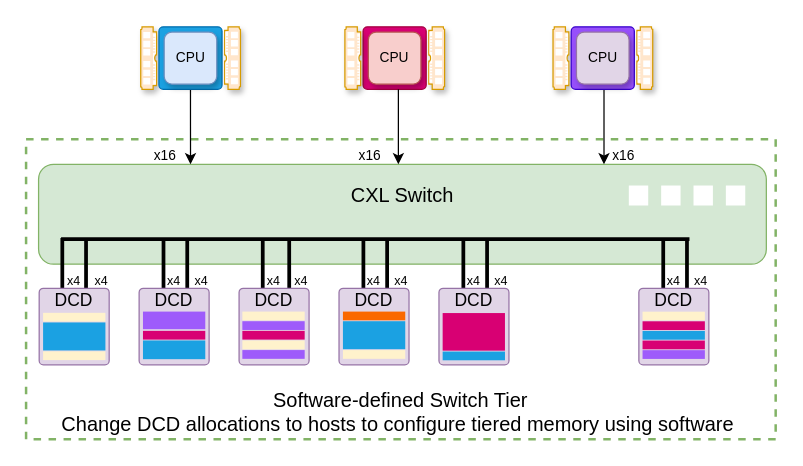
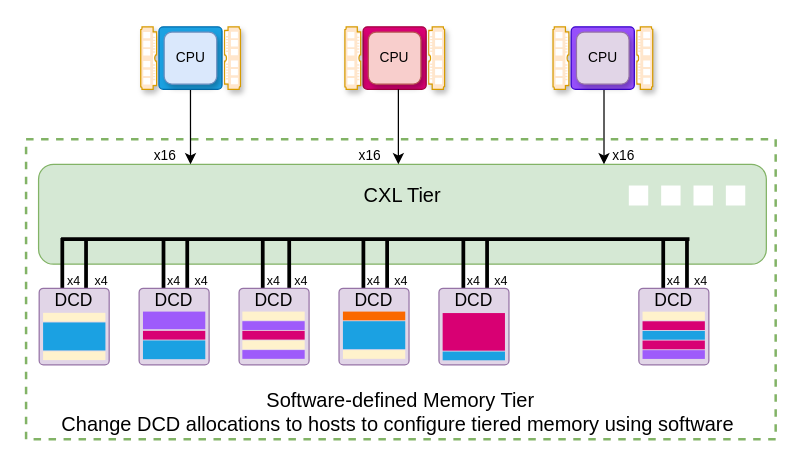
node "CXL Switch": label "CXL Switch" -> "CXL Tier"
node "Software-defined Switch Tier Change DCD allocations to hosts to configure tiered memory using software": label "Software-defined Switch Tier Change DCD allocations to hosts to configure tiered memory using software" -> "Software-defined Memory Tier Change DCD allocations to hosts to configure tiered memory using software"
